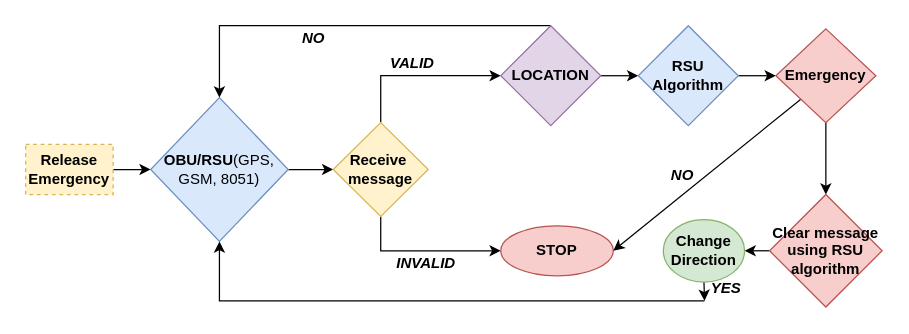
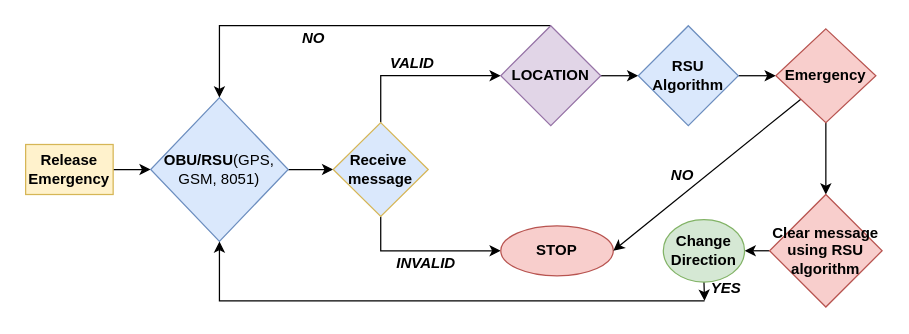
node "Release Emergency": style dashed -> solid
node "Receive message": fillcolor #fff2cc -> #dae8fc
